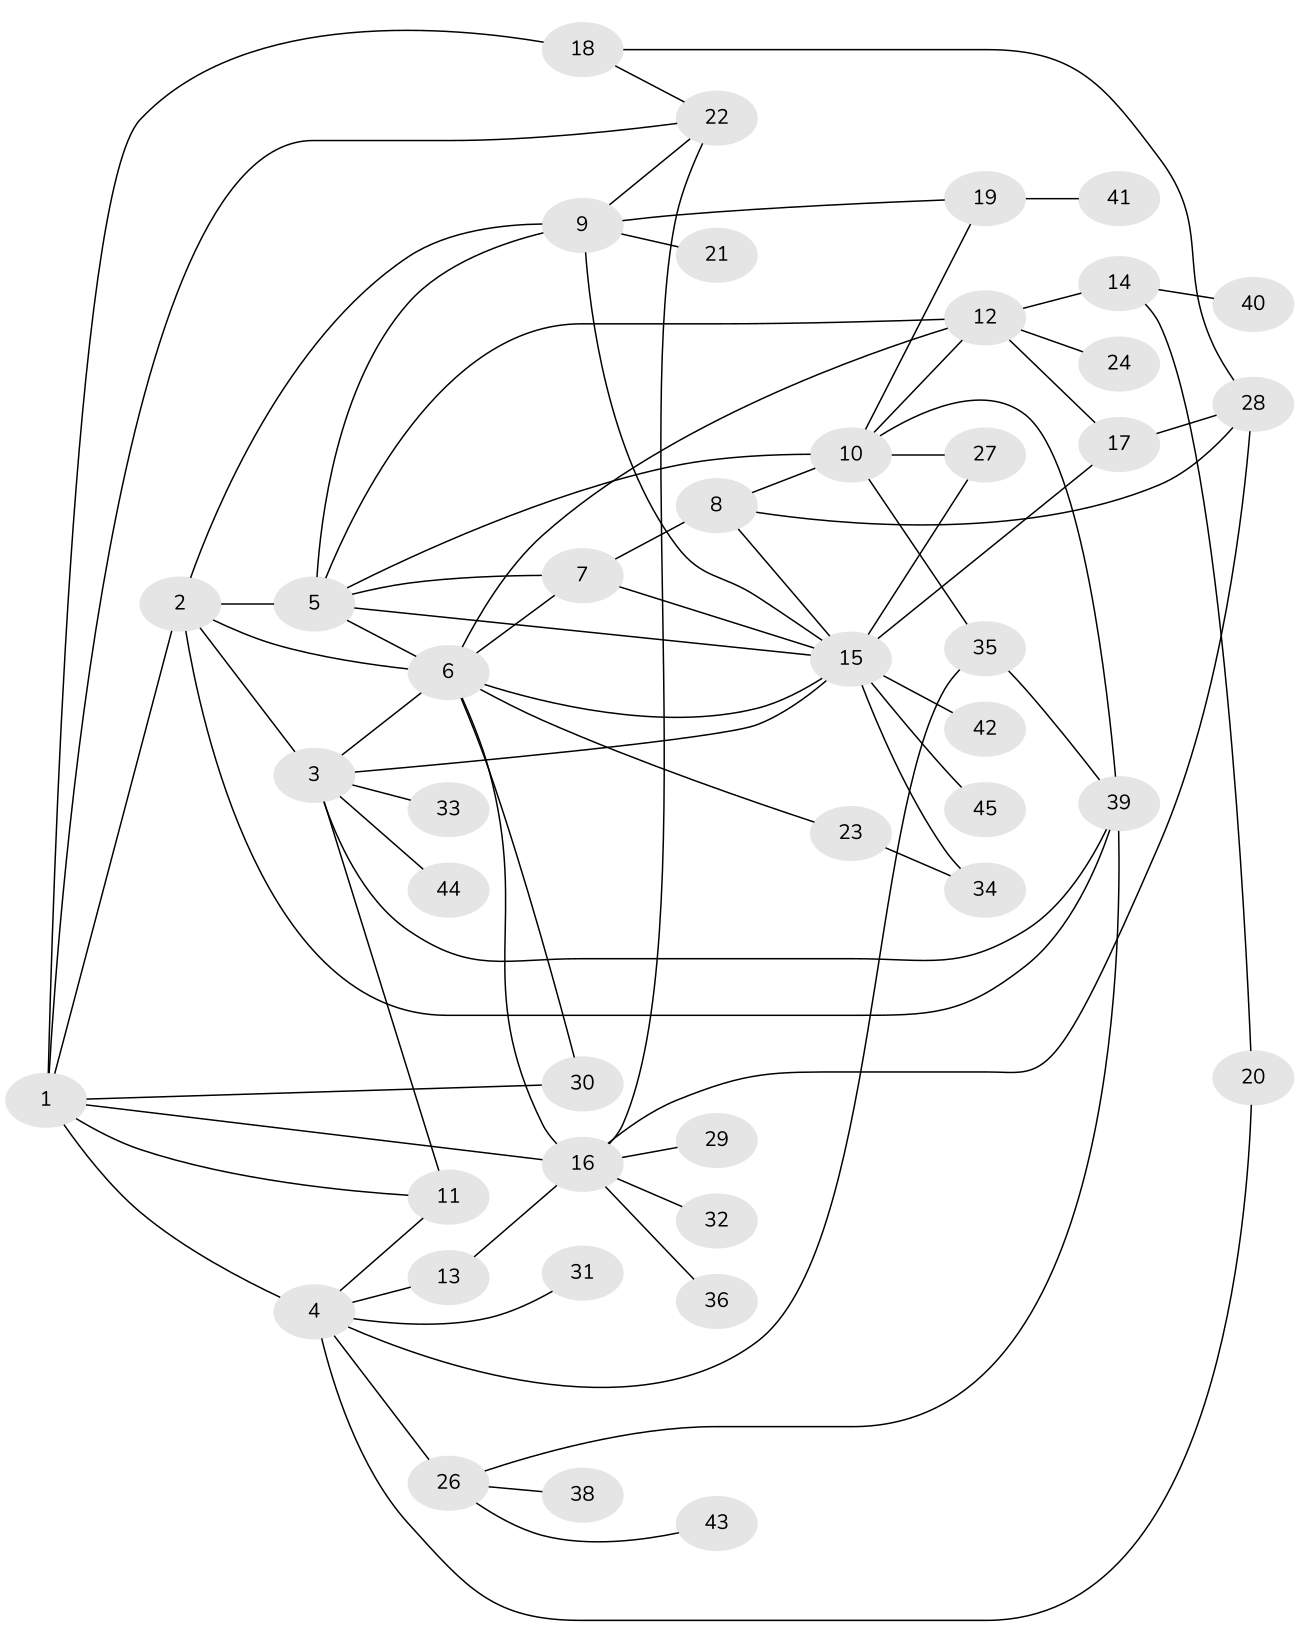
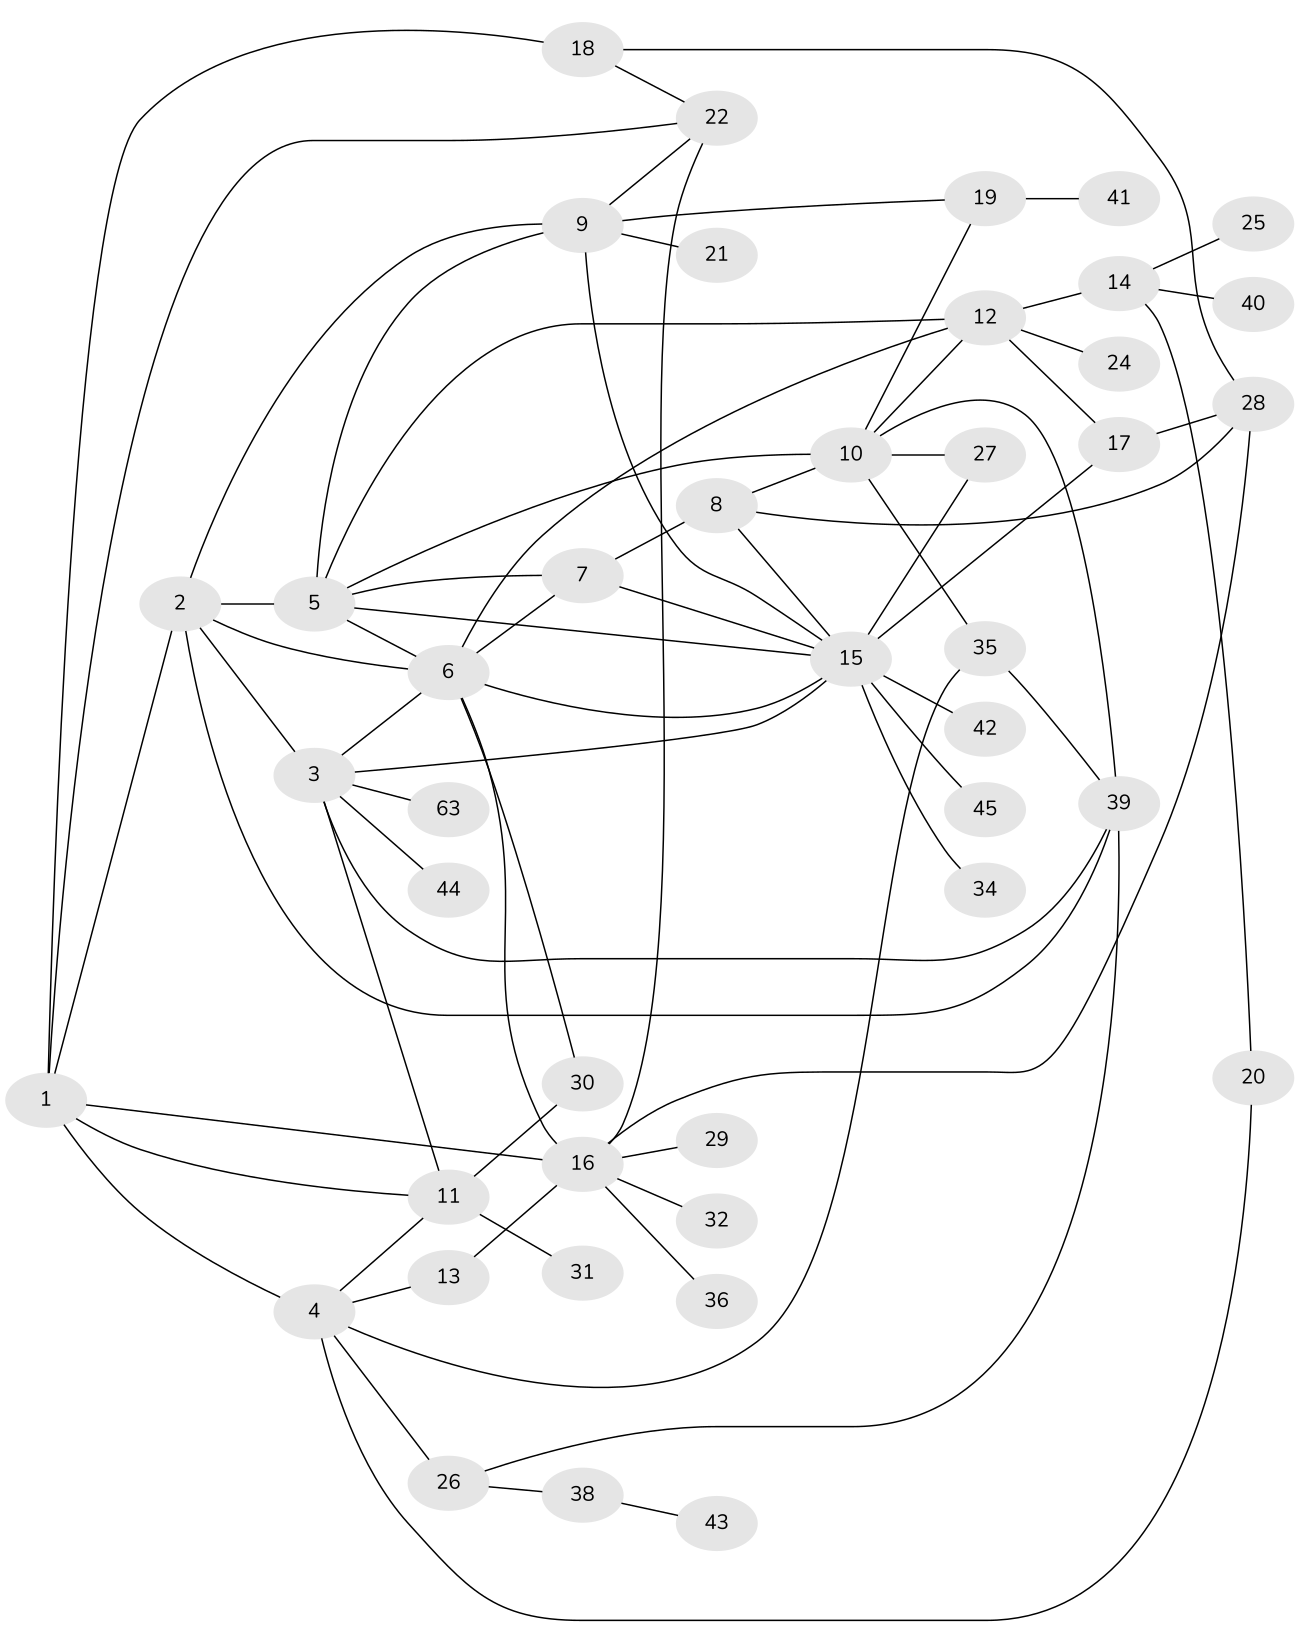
node "25": added
node "33": label "33" -> "63"
node "23": removed
edge "30" -- "1": now "30" -- "11"
edge "31" -- "4": now "31" -- "11"
edge "26" -- "43": now "38" -- "43"
